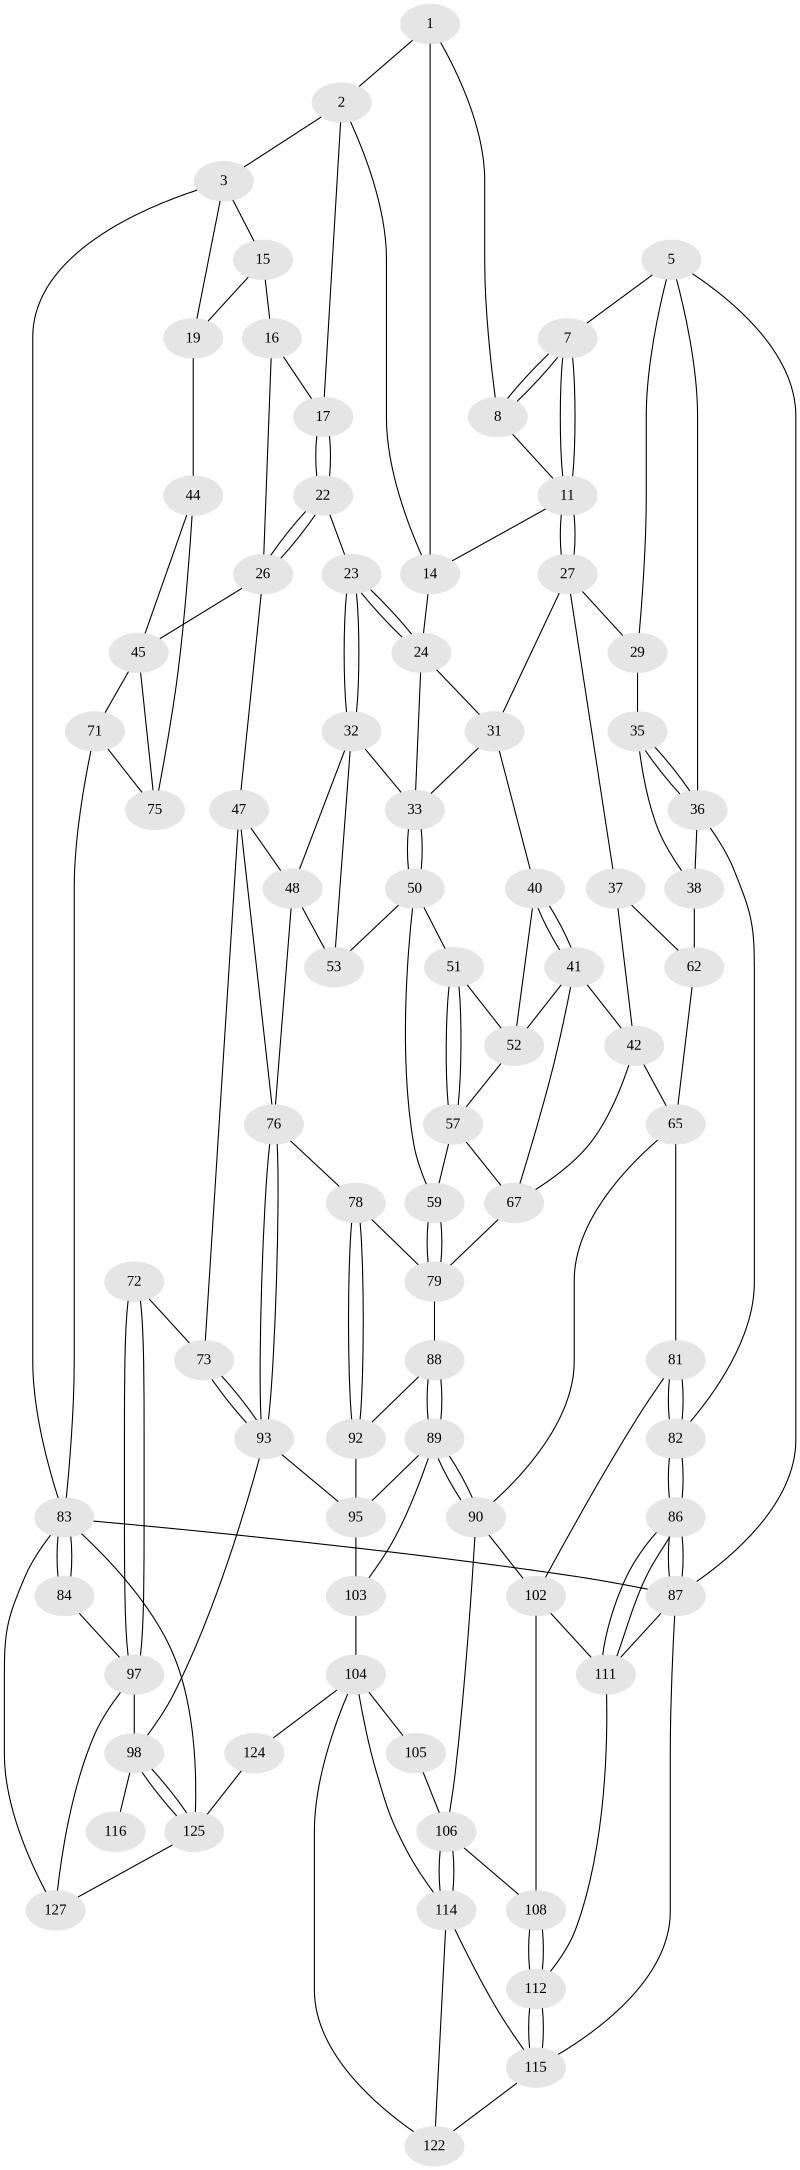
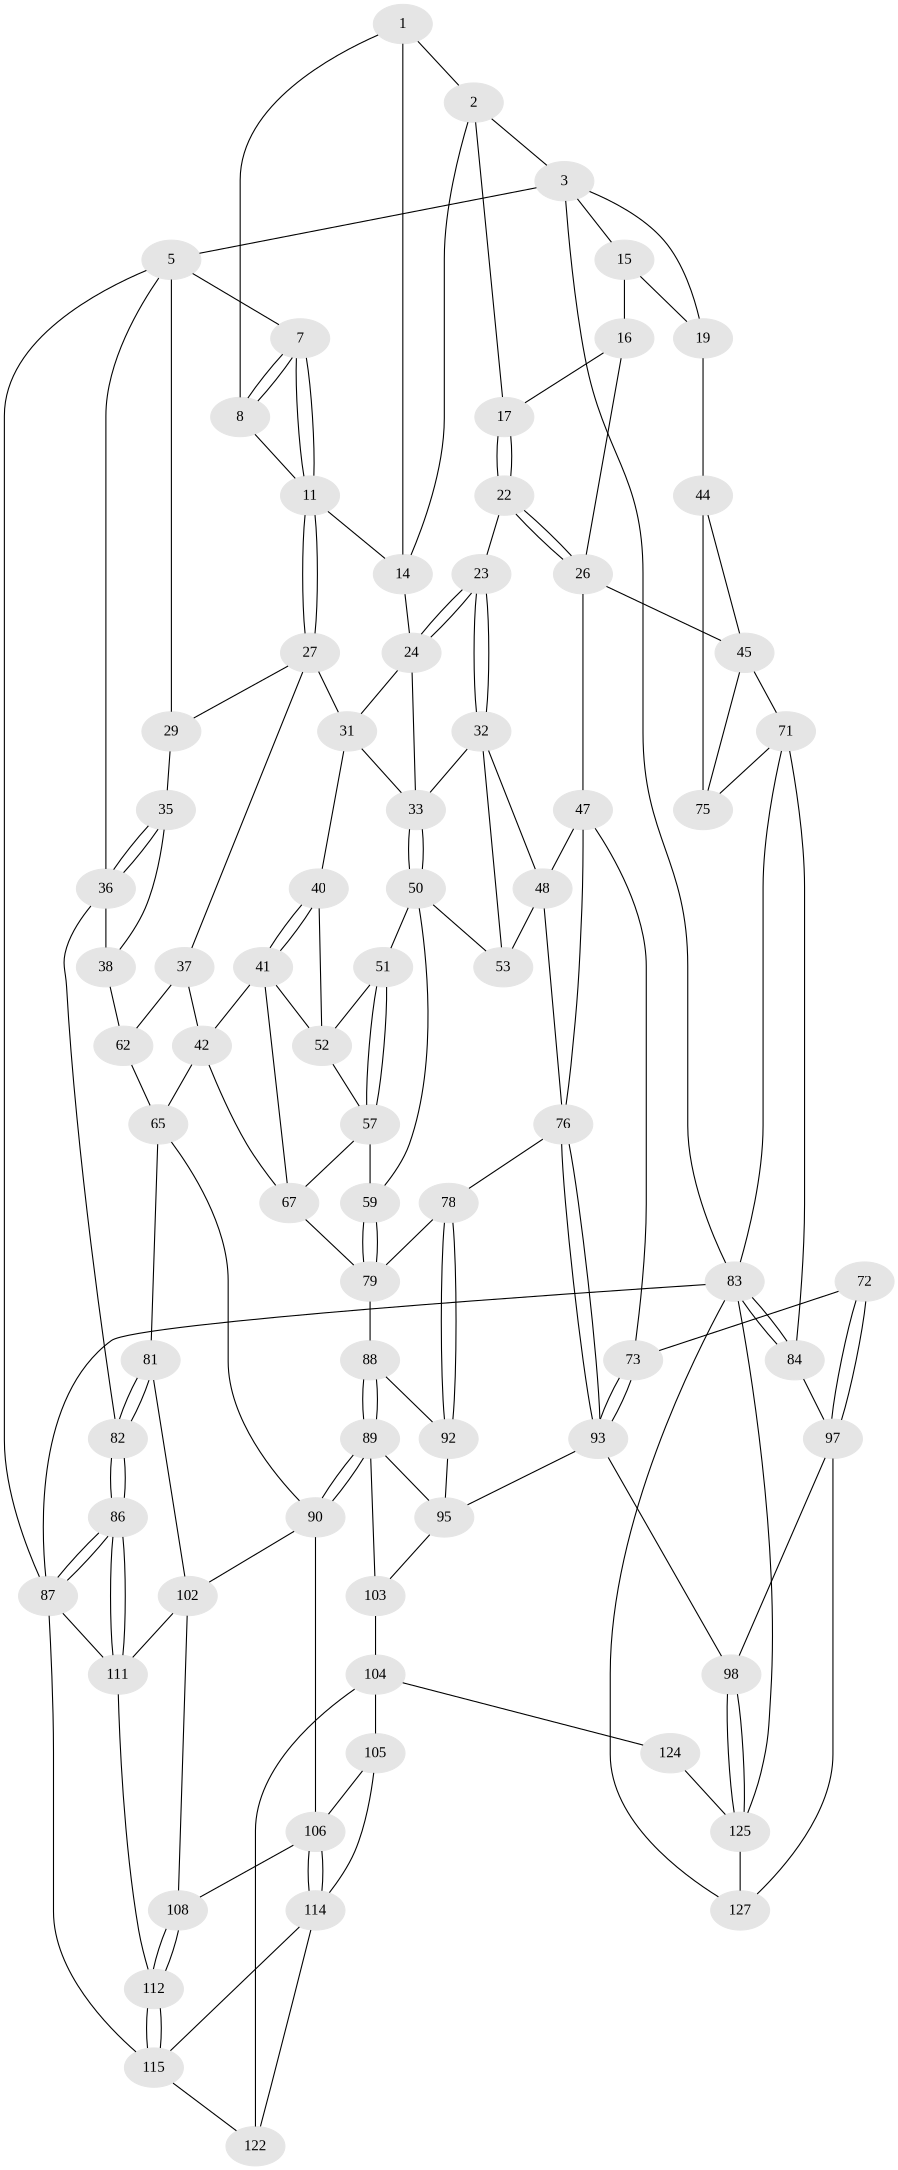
edge "3" -- "5": added
edge "71" -- "84": added
edge "104" -- "114": now "105" -- "114"
node "116": removed
